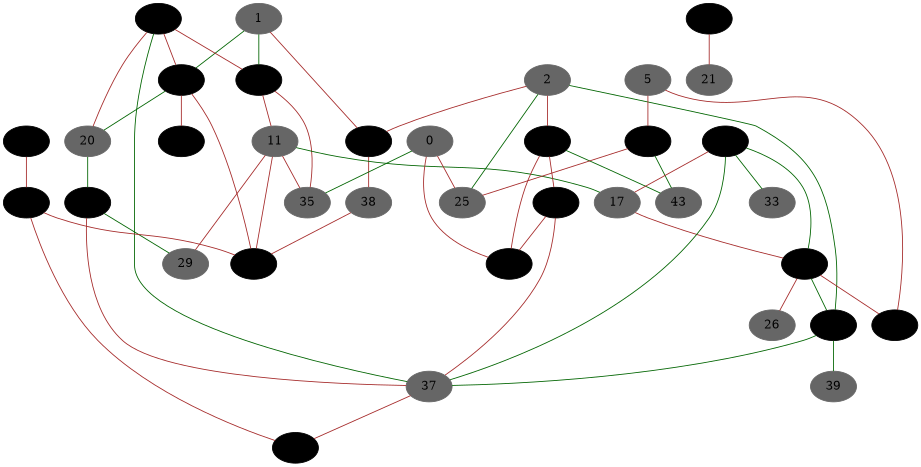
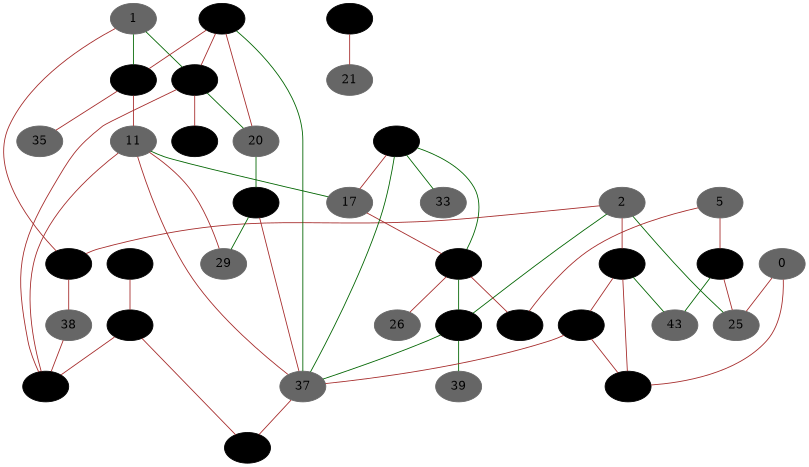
edge "0" -- "35": removed
edge "11" -- "35": now "11" -- "37"
